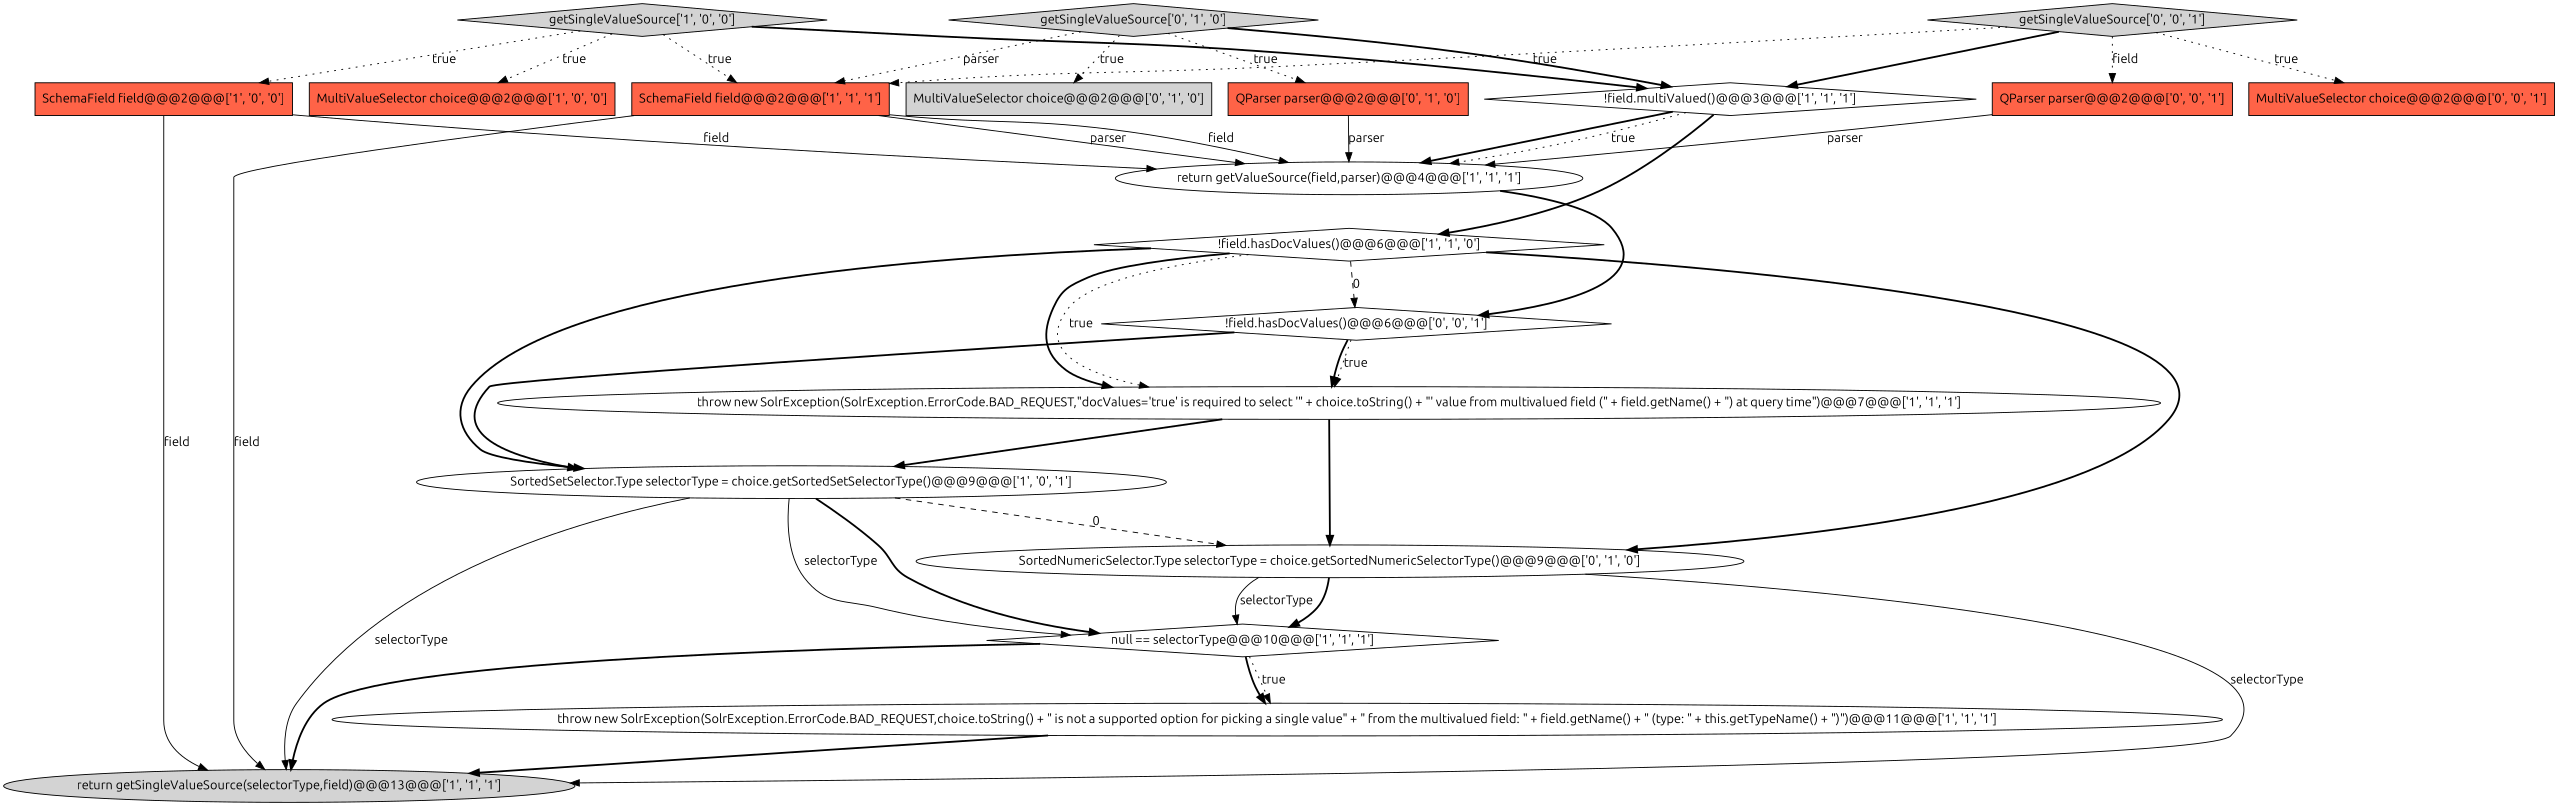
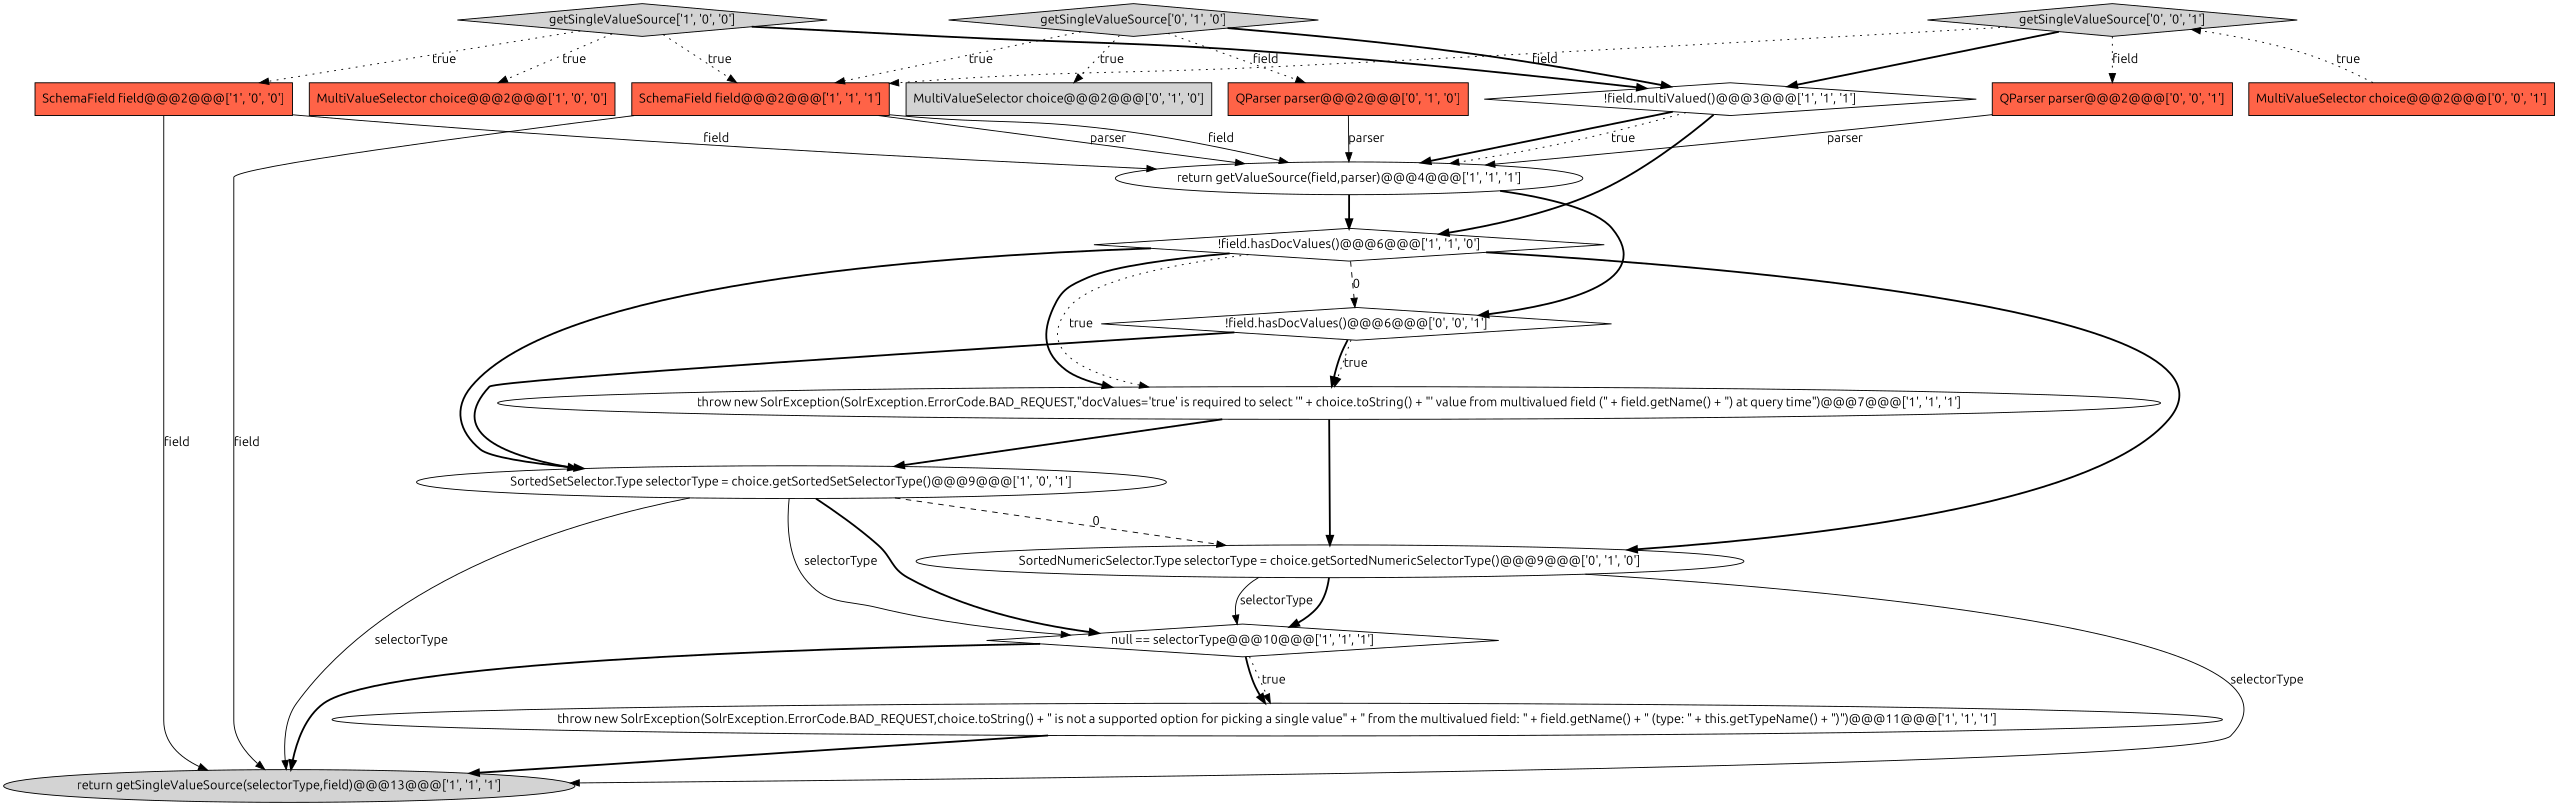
edge "getSingleValueSource['0', '0', '1']" -> "MultiValueSelector choice@@@2@@@['0', '0', '1']": reversed
edge "getSingleValueSource['0', '1', '0']" -> "SchemaField field@@@2@@@['1', '1', '1']": label "parser" -> "true"
edge "getSingleValueSource['0', '1', '0']" -> "QParser parser@@@2@@@['0', '1', '0']": label "true" -> "field"
edge "getSingleValueSource['0', '0', '1']" -> "SchemaField field@@@2@@@['1', '1', '1']": label "true" -> "field"
edge "return getValueSource(field,parser)@@@4@@@['1', '1', '1']" -> "!field.hasDocValues()@@@6@@@['1', '1', '0']": added
